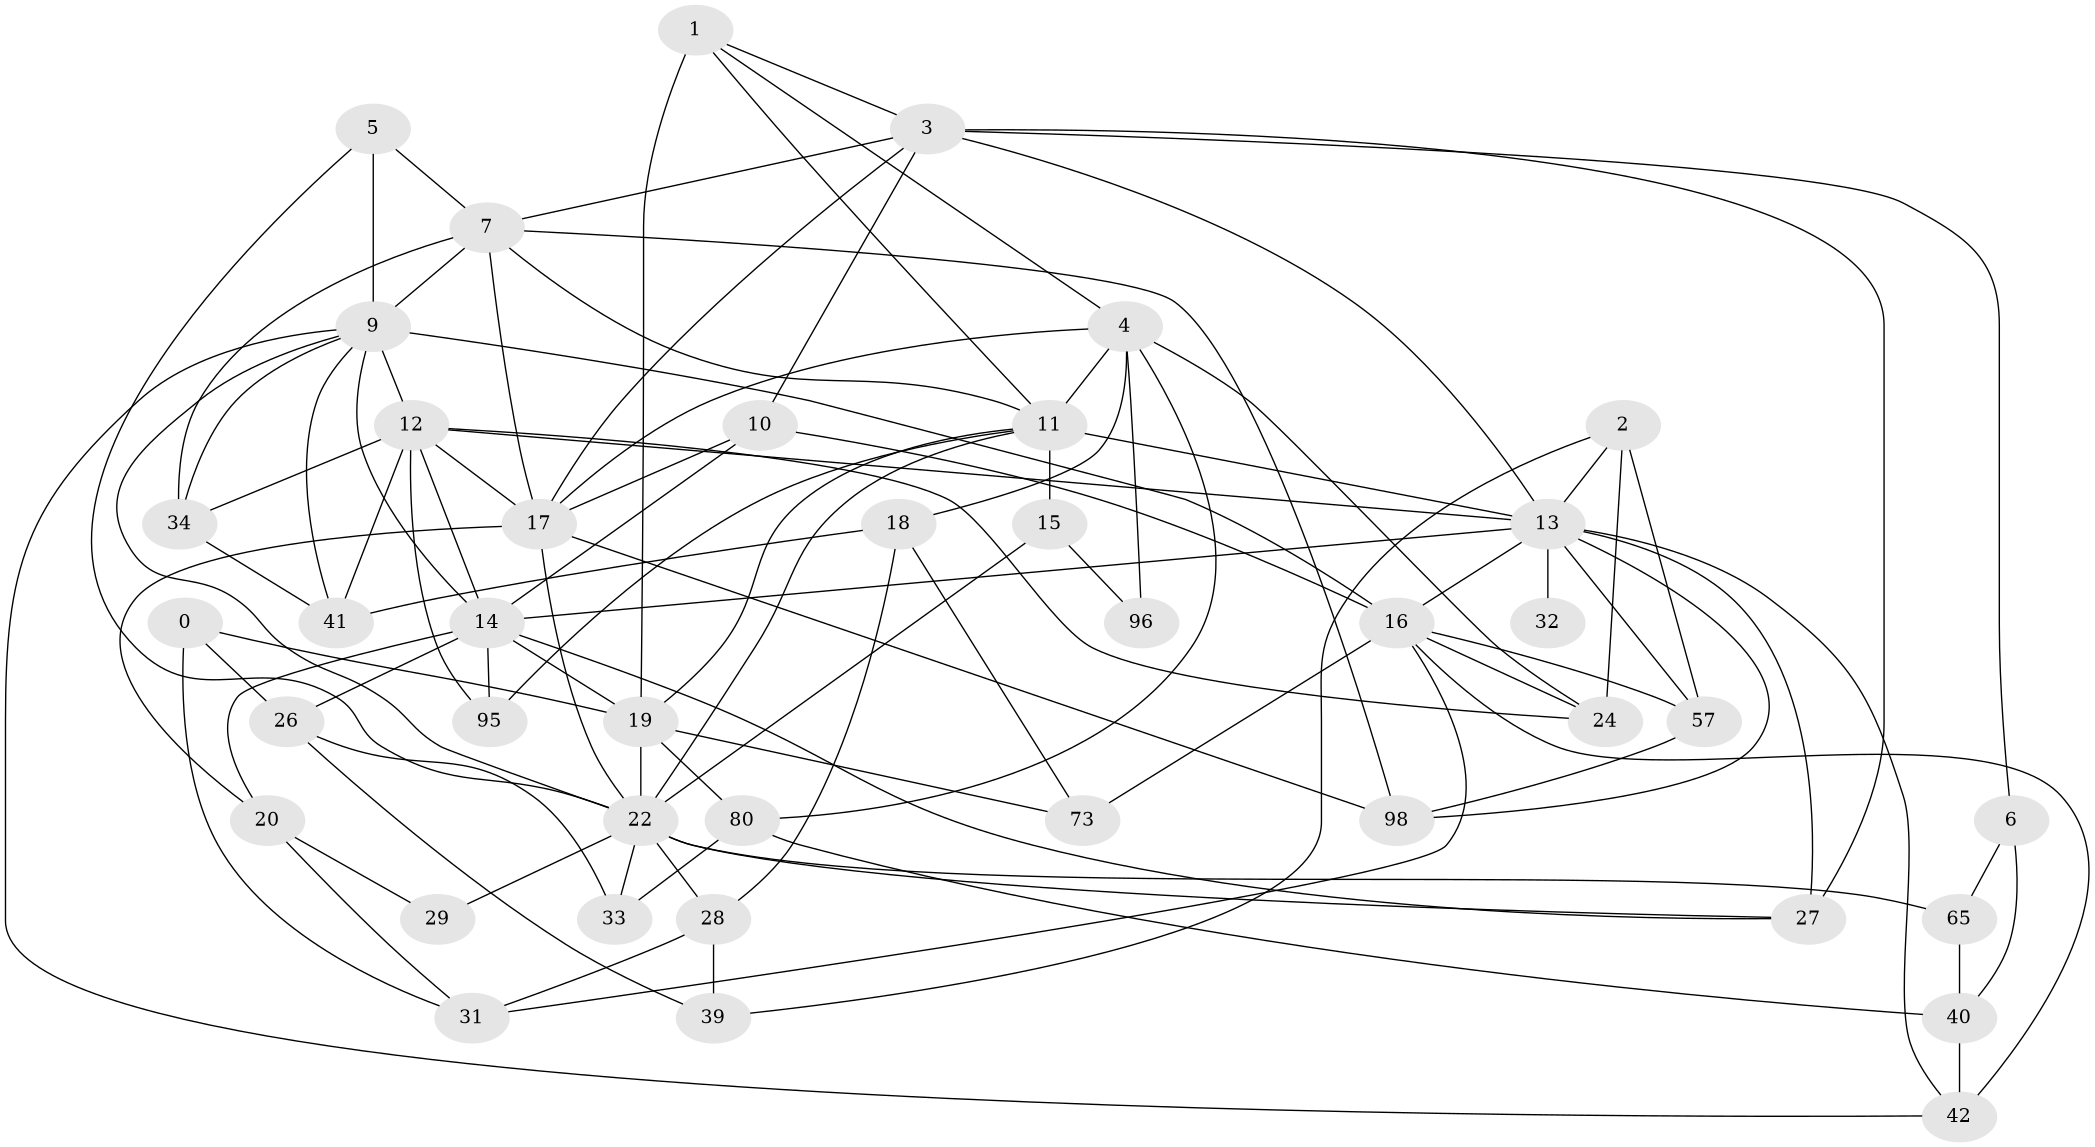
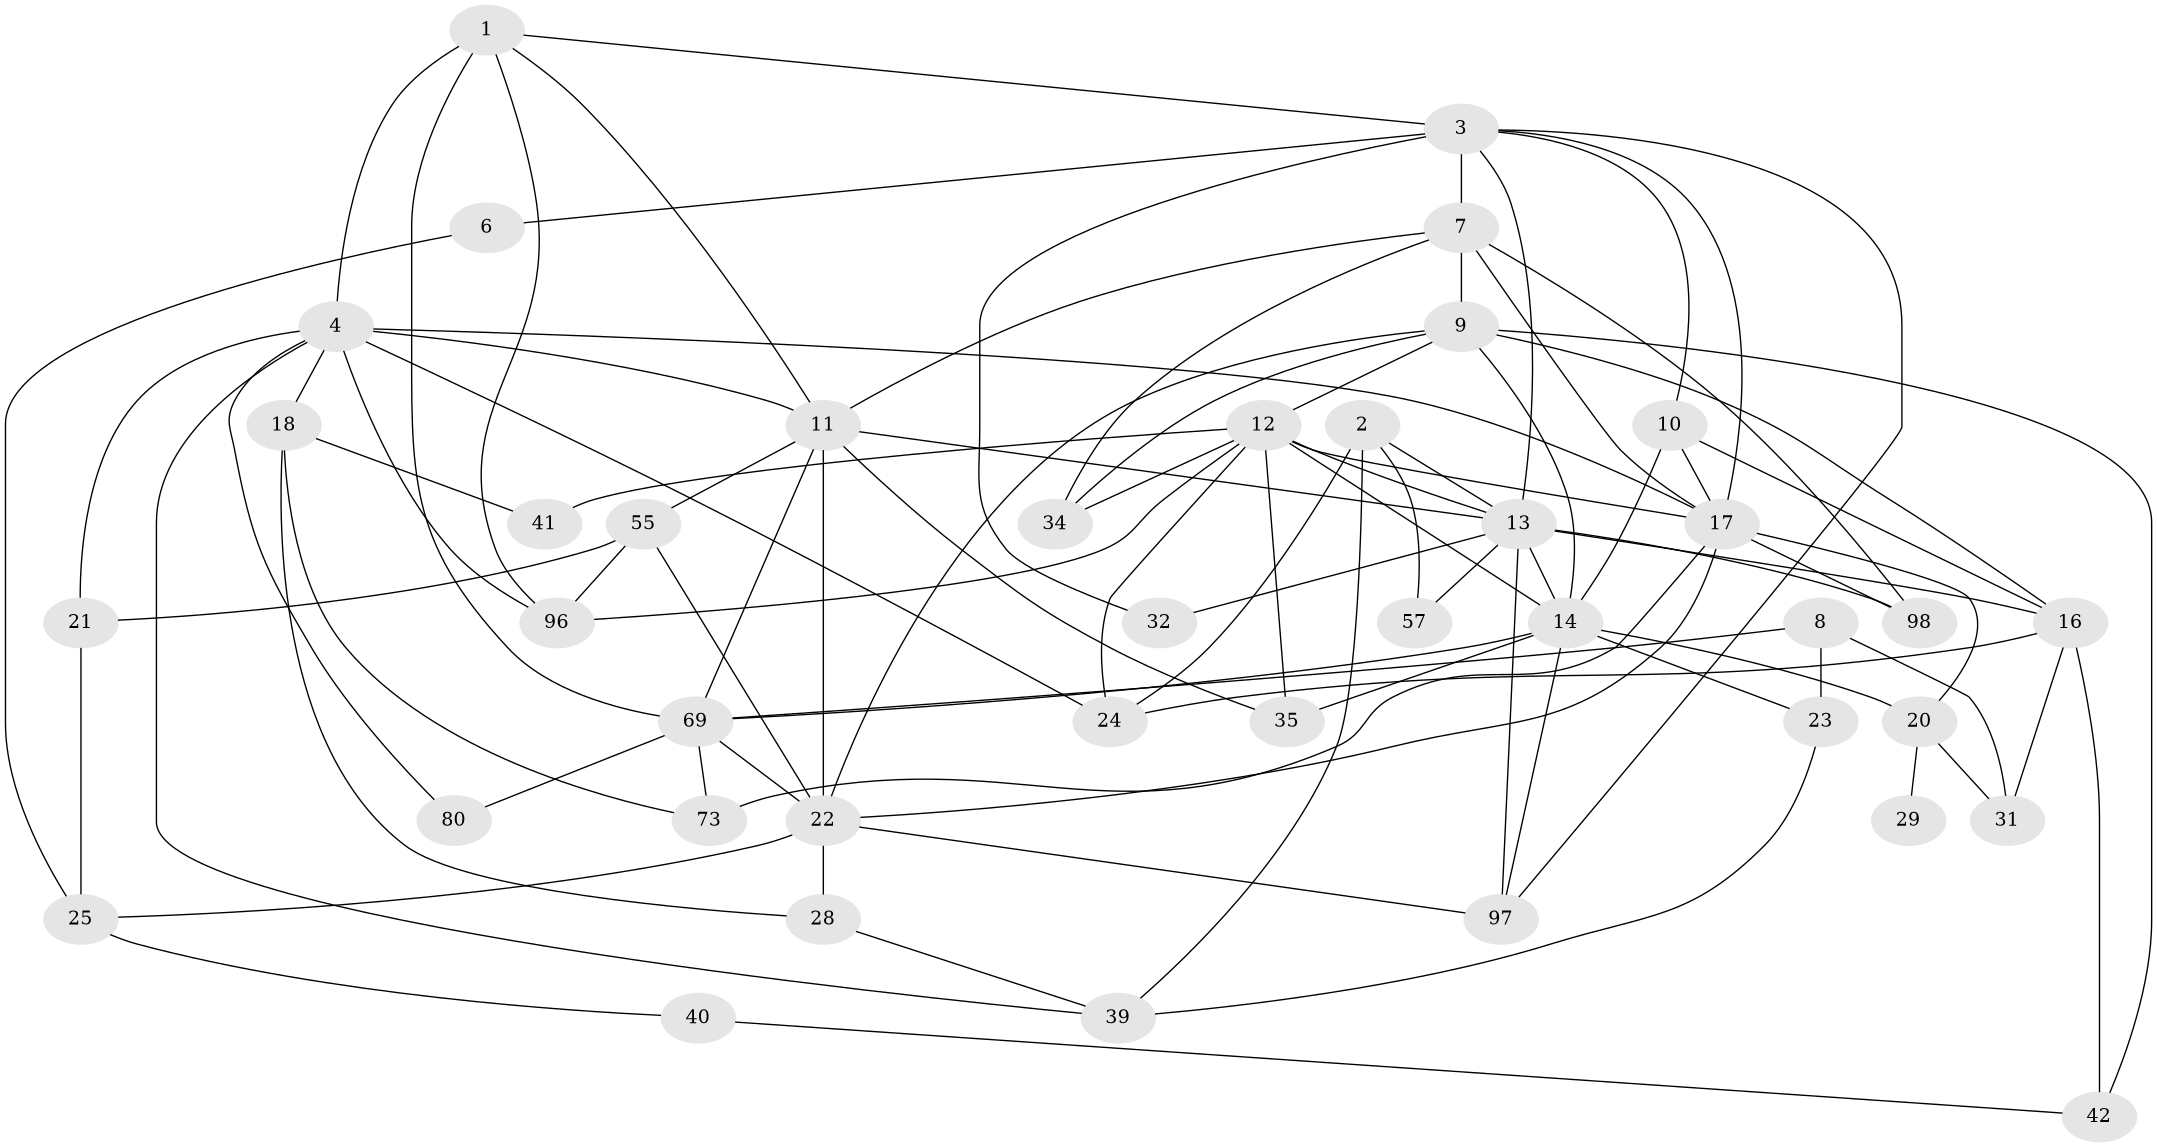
node "5": removed
edge "3" -- "32": added
edge "1" -- "96": added
edge "9" -- "41": removed
node "15": label "15" -> "55"
edge "34" -- "41": removed
edge "12" -- "96": added
node "21": added
node "0": label "0" -> "8"
edge "16" -- "57": removed
edge "13" -- "42": removed
node "26": label "26" -> "23"
node "95": label "95" -> "35"
node "19": label "19" -> "69"
edge "16" -- "73": now "17" -- "73"
edge "57" -- "98": removed
edge "22" -- "29": removed
edge "4" -- "39": added
node "33": removed
node "27": label "27" -> "97"
node "65": label "65" -> "25"
edge "6" -- "40": removed
edge "80" -- "40": removed
edge "28" -- "31": removed
